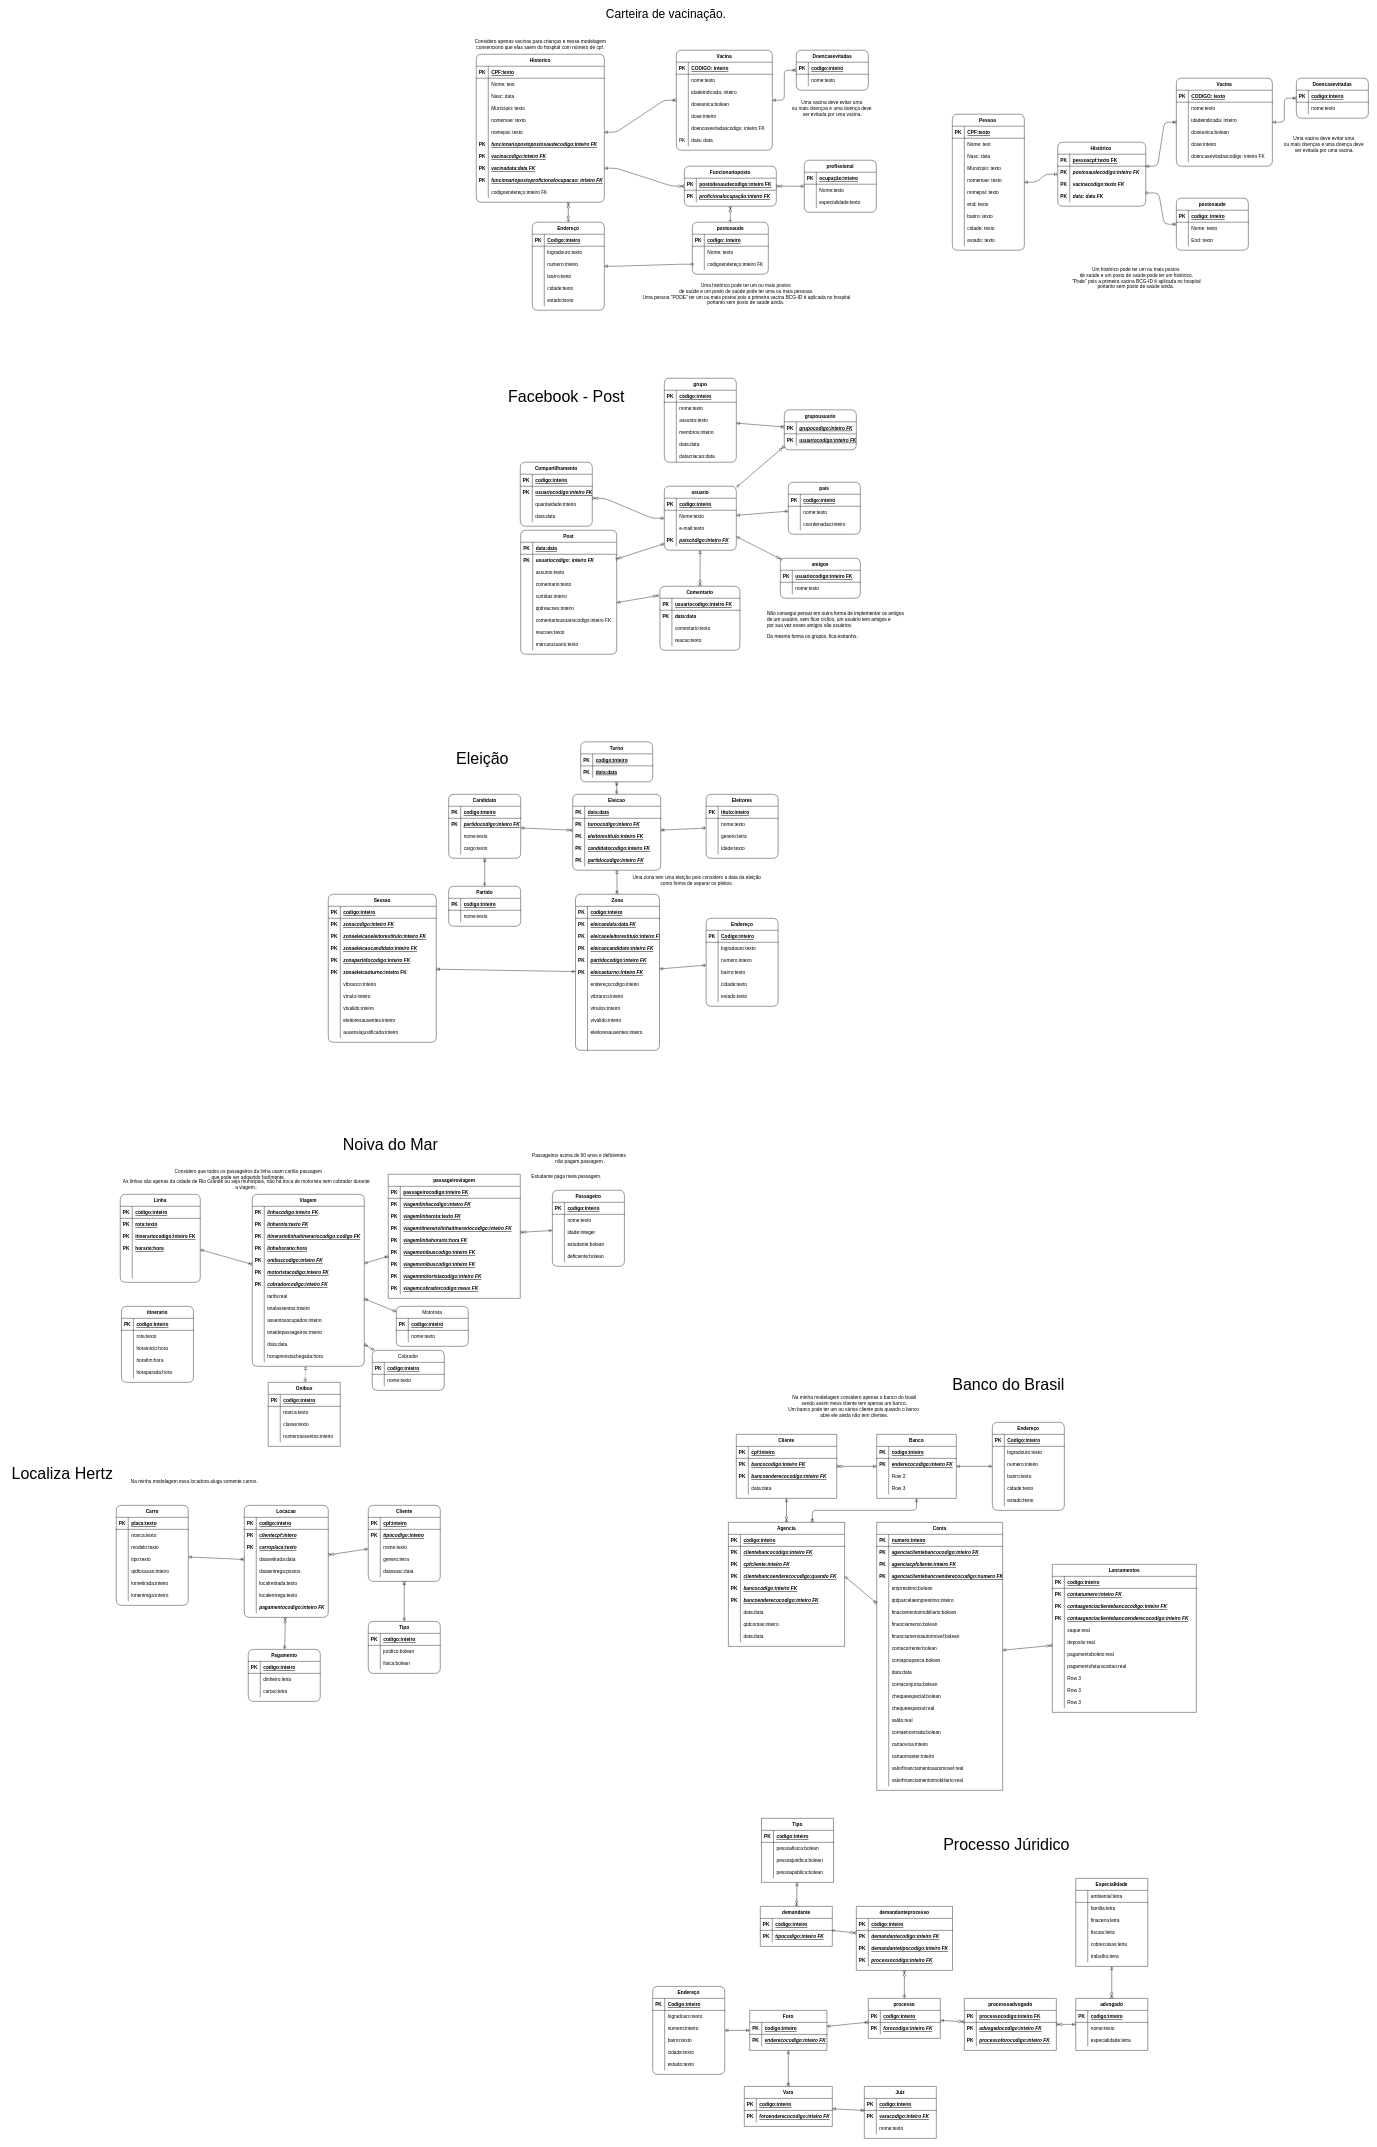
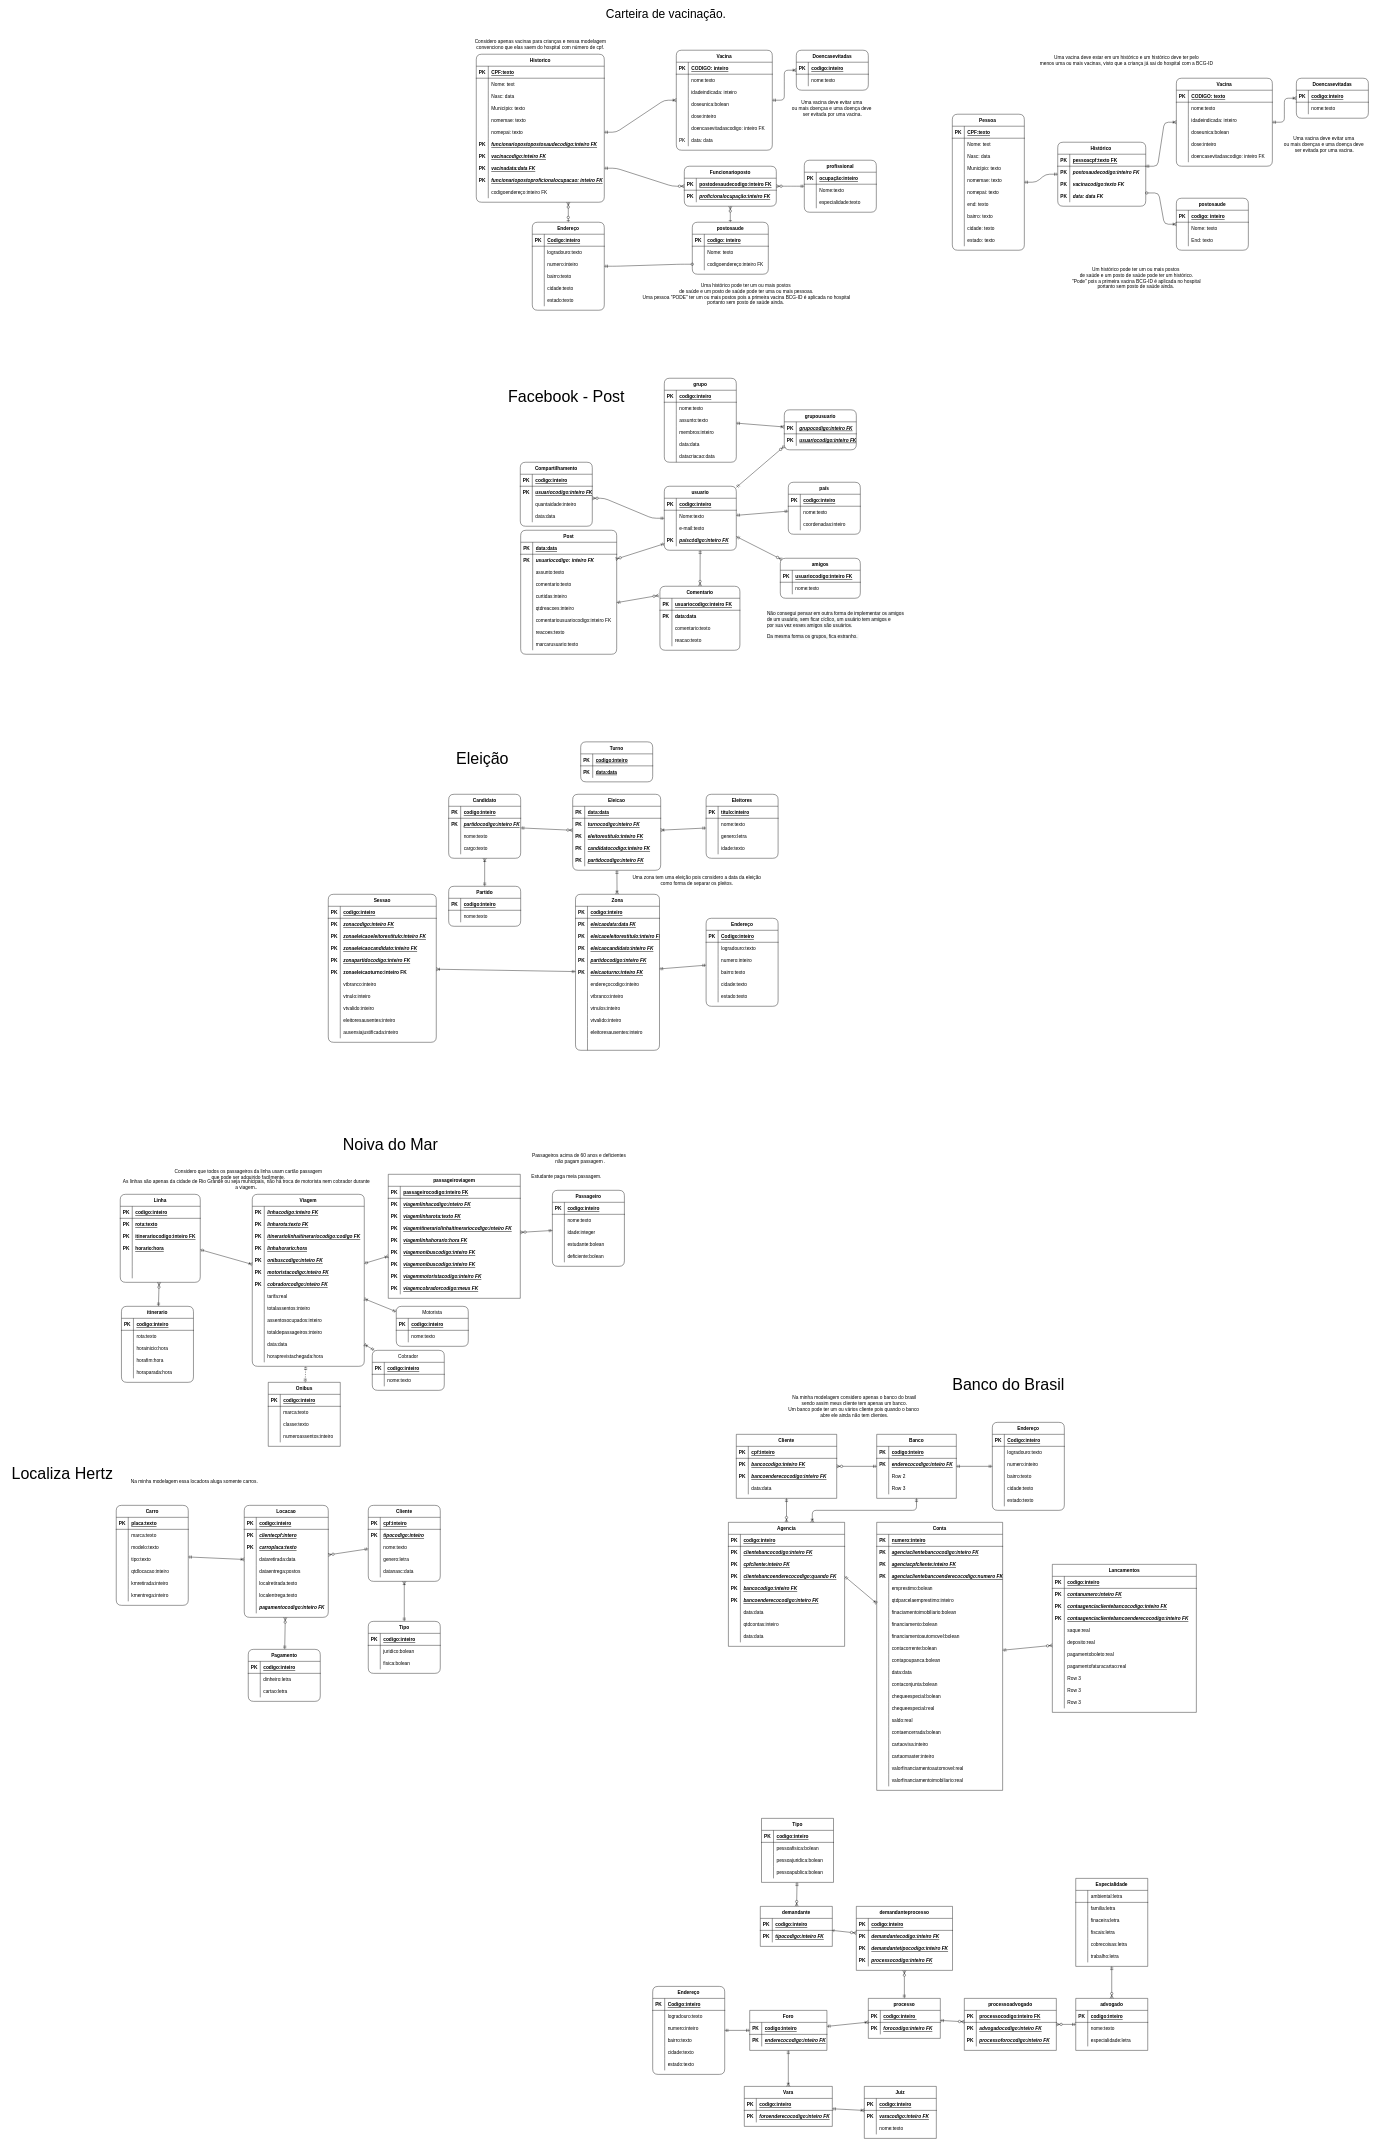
node "Uma vacina deve estar em um histórico e um histórico deve ter pelo menos uma ou mais vacinas, visto que a criança já sai do hospital com a BCG-ID": added
edge "Turno" -- "Eleicao": removed
edge "Linha" -- "itinerario": added
node "Processo Júridico": removed
